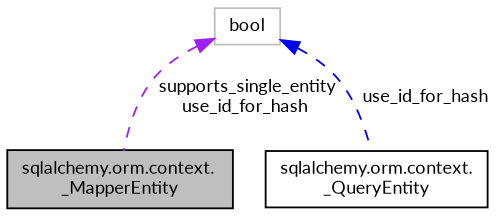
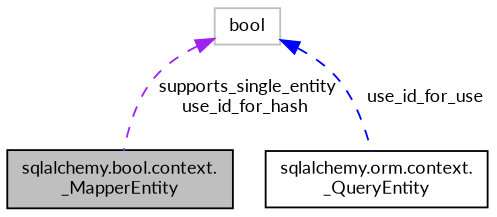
edge "sqlalchemy.orm.context. _QueryEntity" -> "bool": label " use_id_for_hash" -> " use_id_for_use"
node "sqlalchemy.orm.context. _MapperEntity": label "sqlalchemy.orm.context. _MapperEntity" -> "sqlalchemy.bool.context. _MapperEntity"
